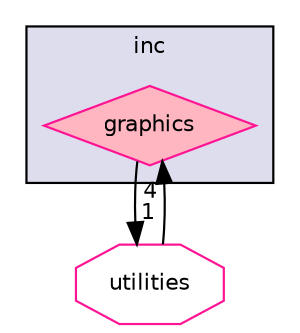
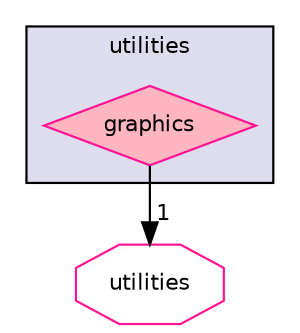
cluster "inc": label "inc" -> "utilities"
edge "utilities" -> "graphics": removed
